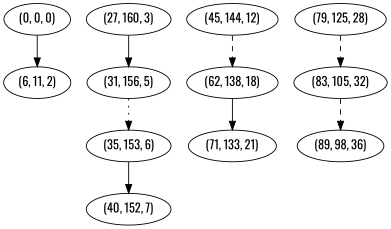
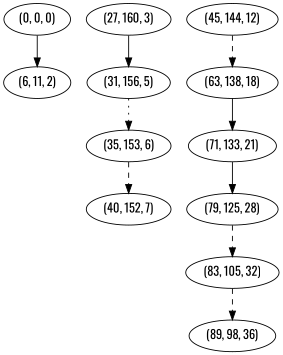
node "(62, 138, 18)": label "(62, 138, 18)" -> "(63, 138, 18)"
edge "(35, 153, 6)" -> "(40, 152, 7)": style solid -> dashed
edge "(71, 133, 21)" -> "(79, 125, 28)": added
